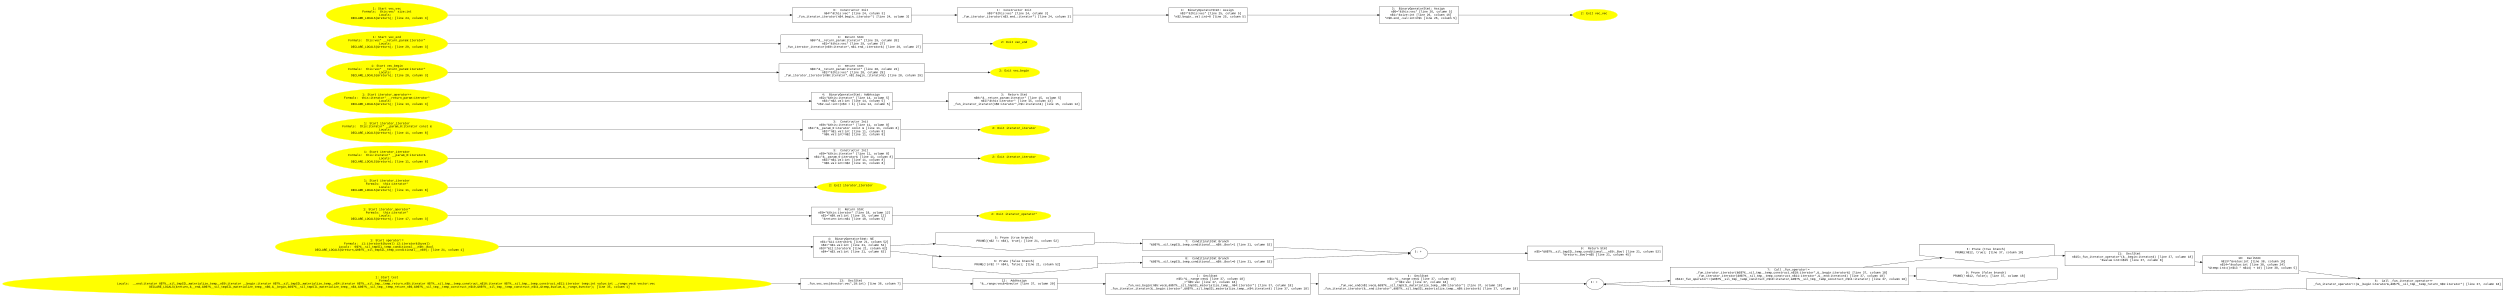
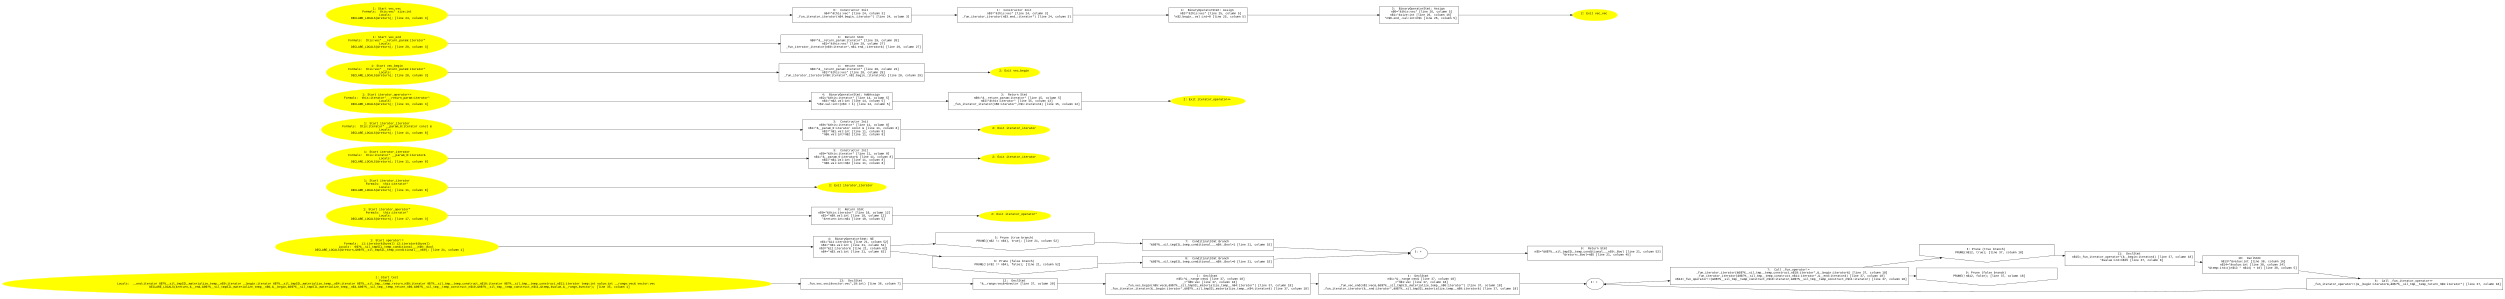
node "2: Exit vec_end": removed
node "2: Exit iterator_operator++": added
node "12:  AddAssign *&__range:vec&=&vector [line 37, column 20]": label "12:  AddAssign *&__range:vec&=&vector [line 37, column 20]" -> "12:  DeclStmt *&__range:vec&=&vector [line 37, column 20]"
